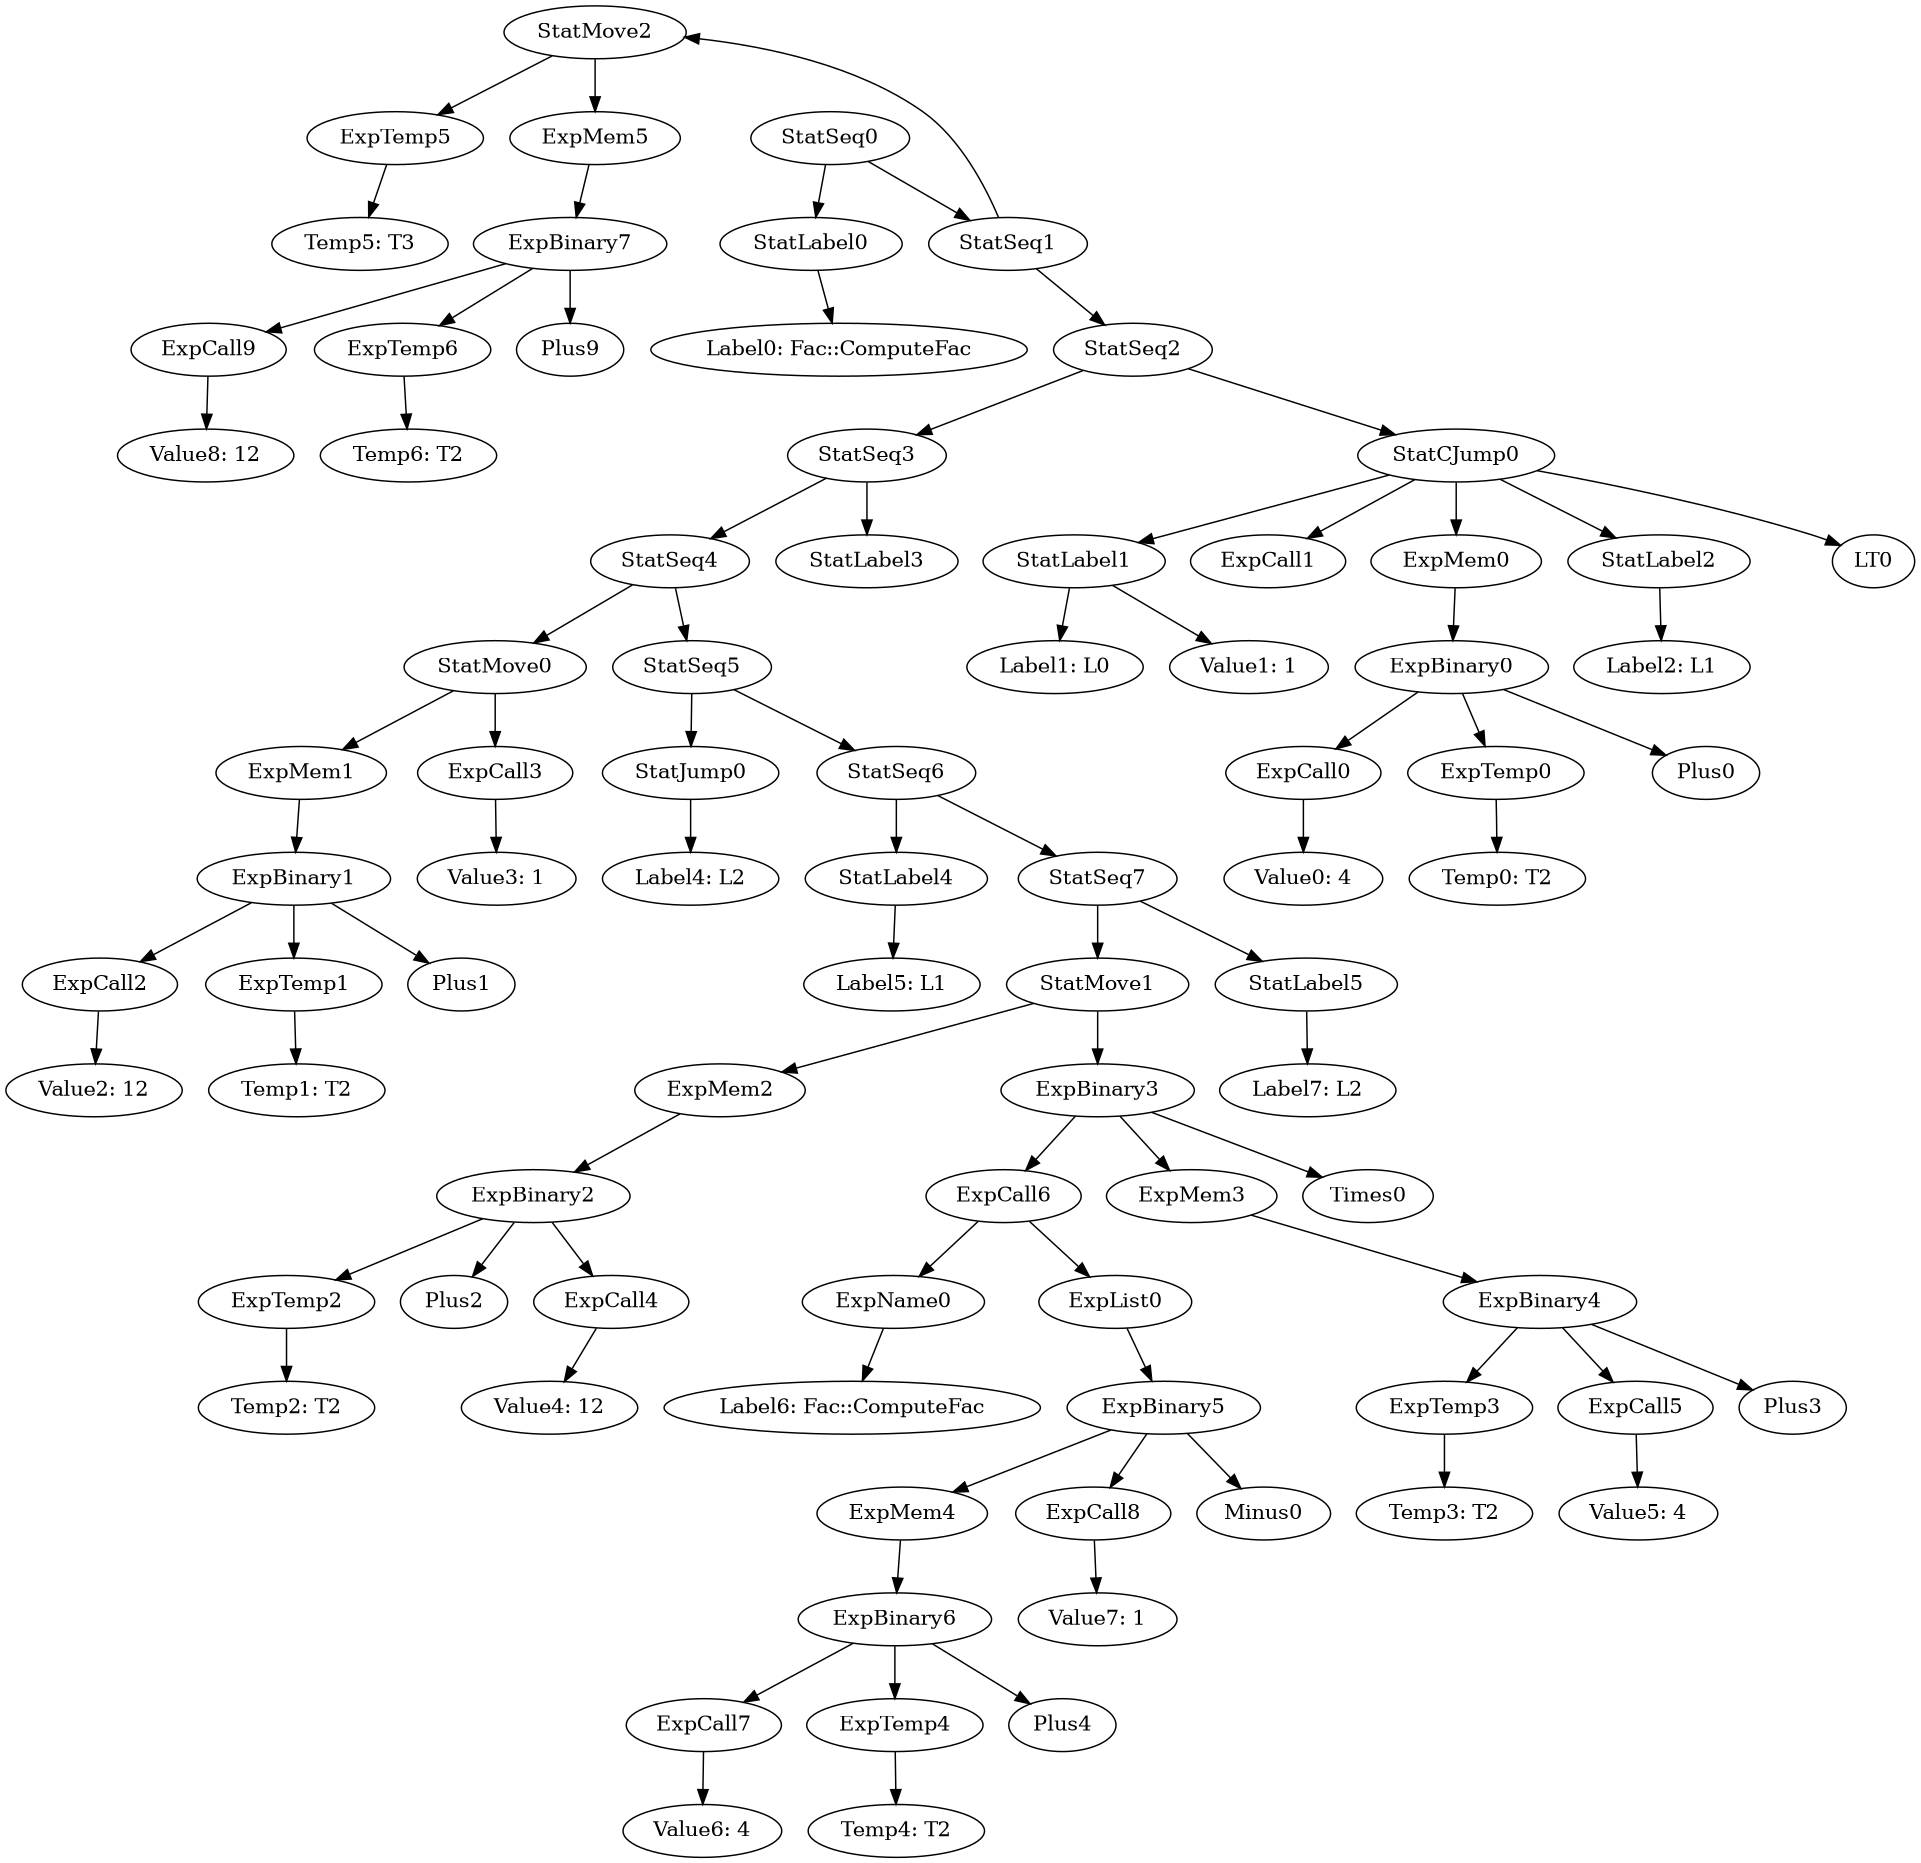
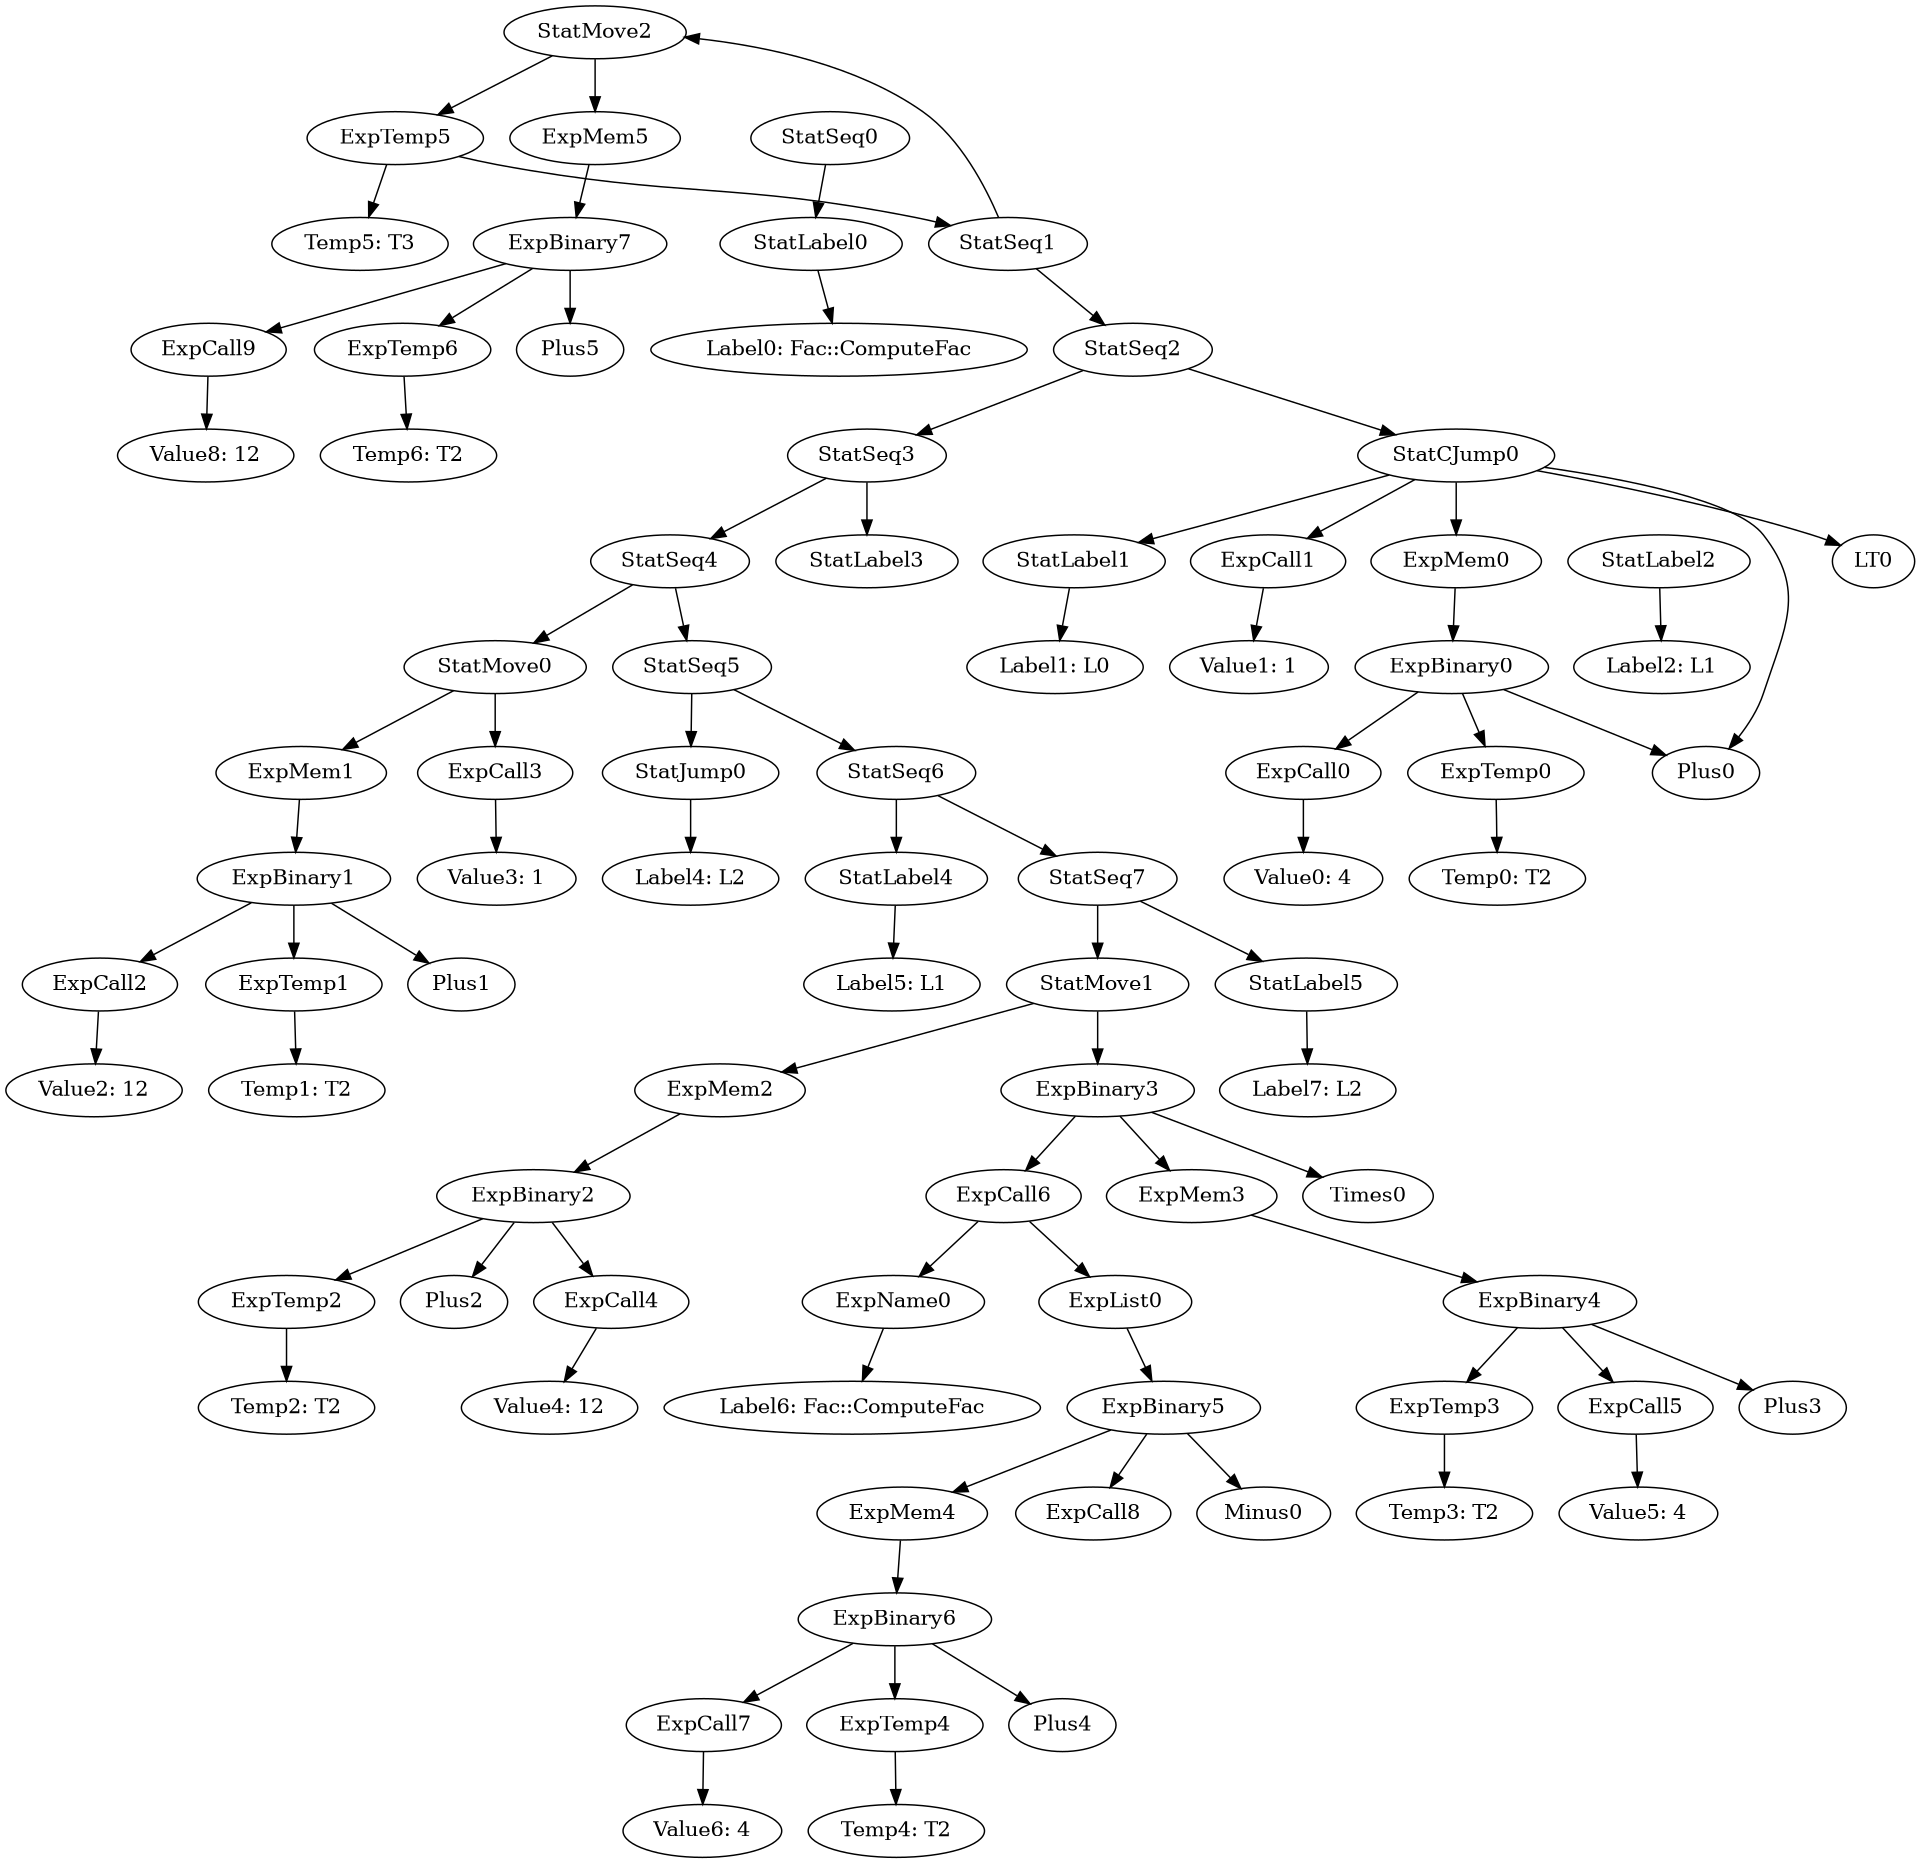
edge "StatSeq0" -> "StatSeq1": now "ExpTemp5" -> "StatSeq1"
node "Plus9": label "Plus9" -> "Plus5"
edge "StatCJump0" -> "StatLabel2": now "StatCJump0" -> "Plus0"
edge "StatLabel1" -> "Value1: 1": now "ExpCall1" -> "Value1: 1"
node "Value7: 1": removed
